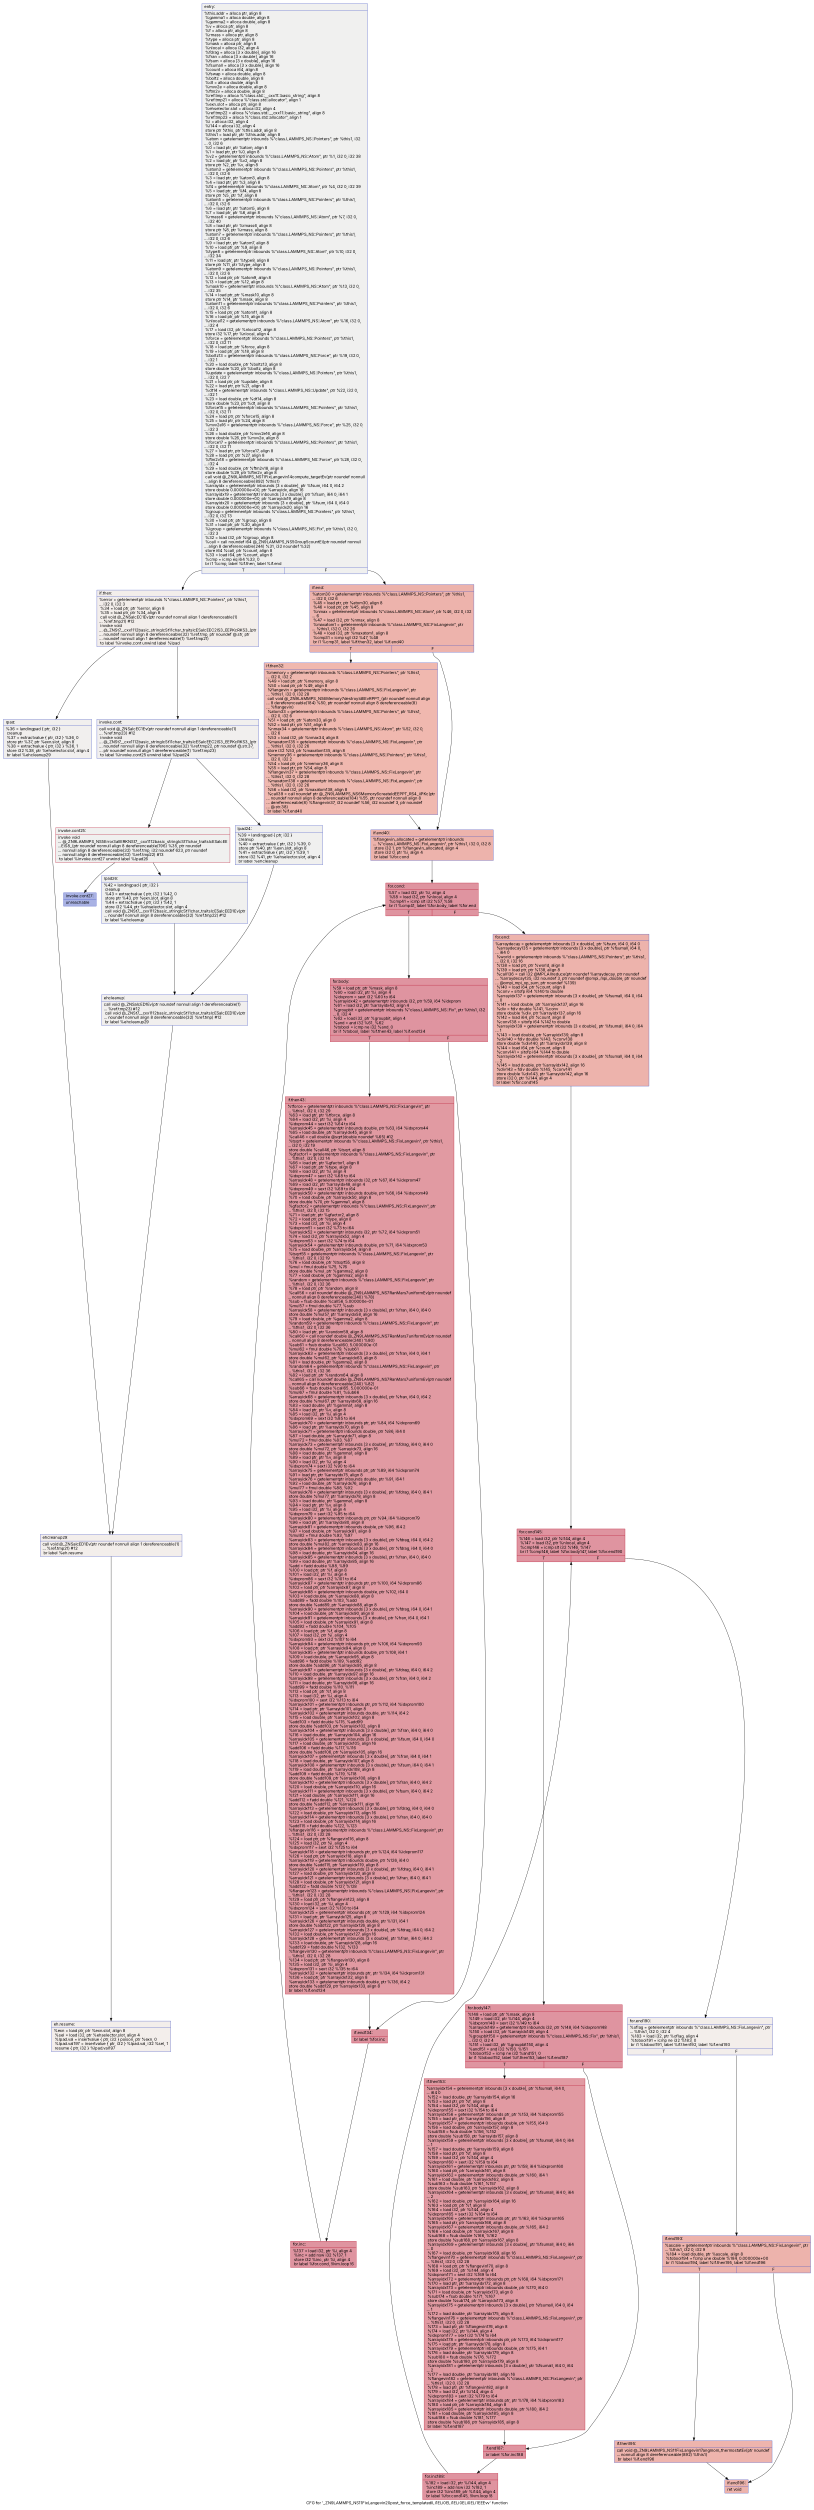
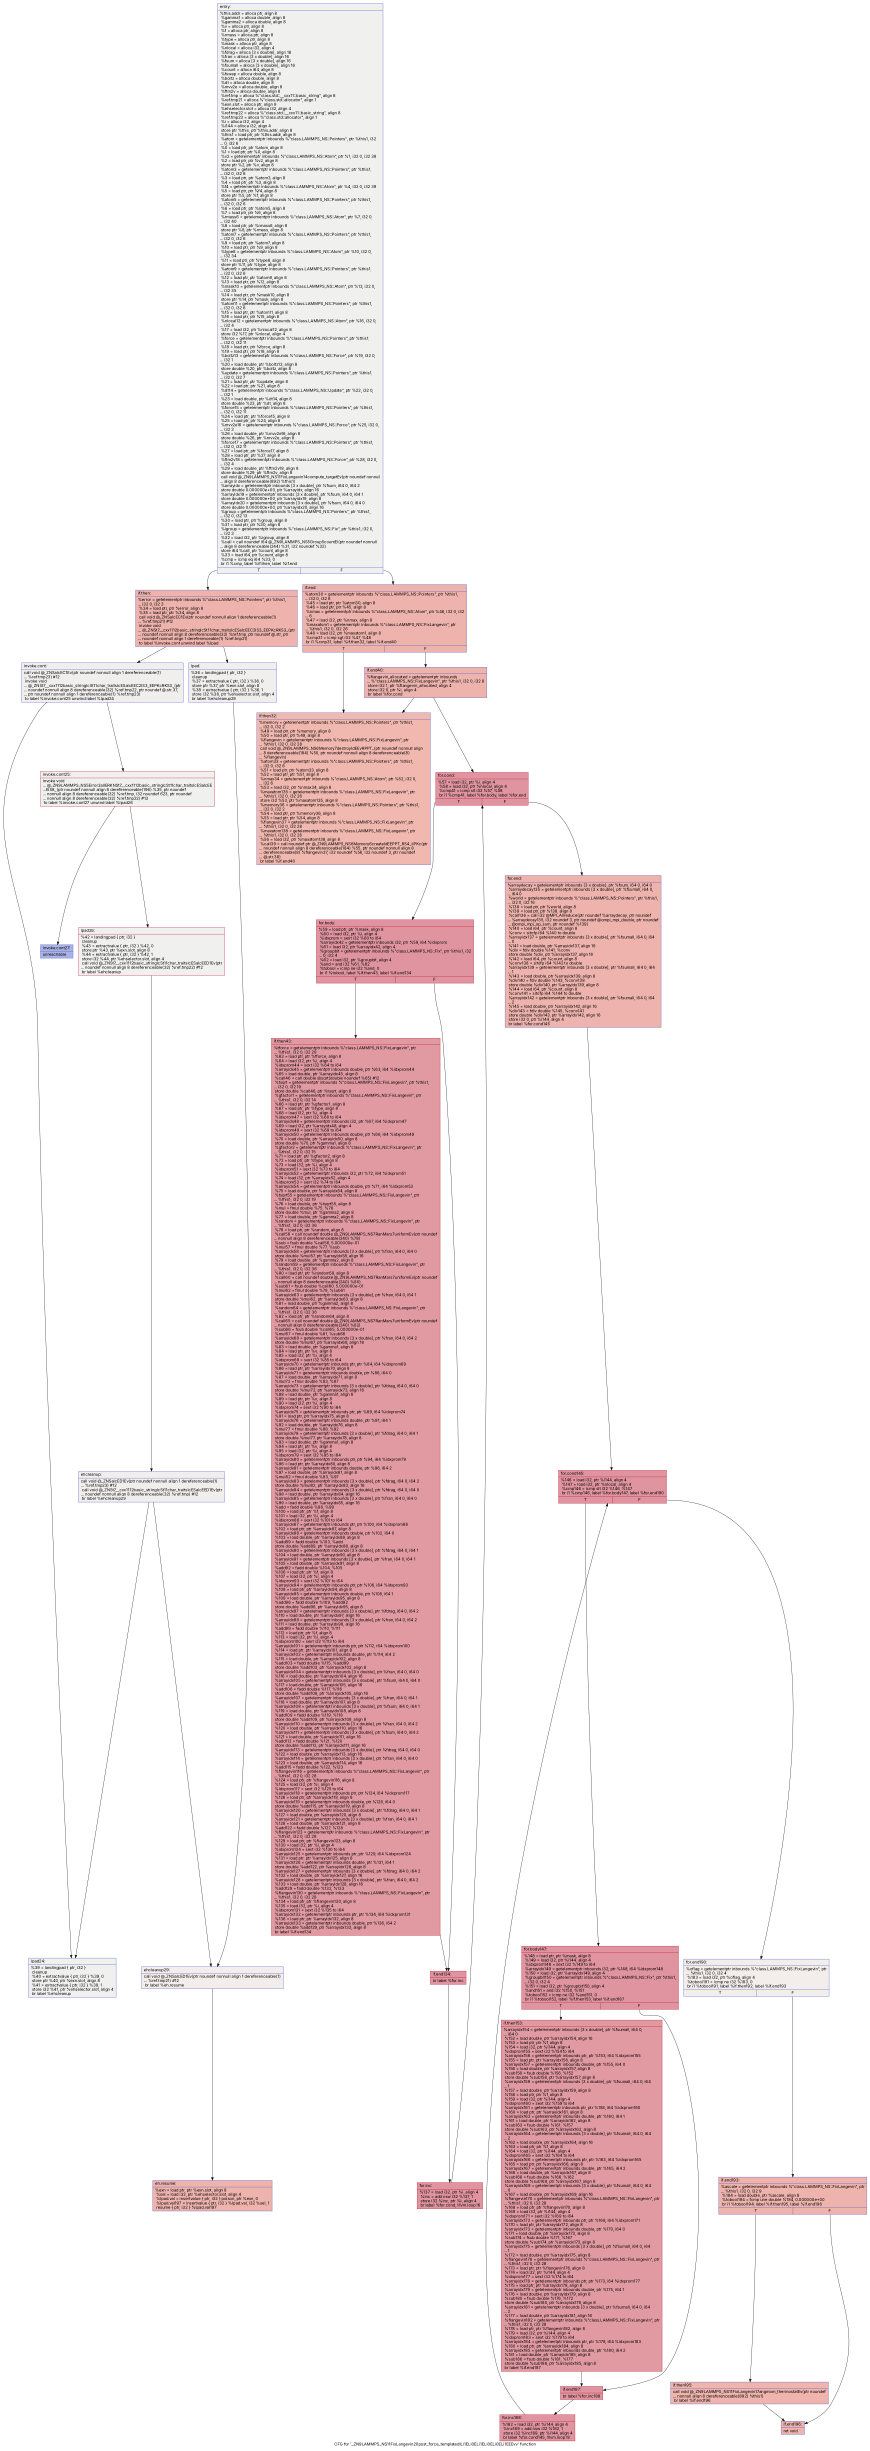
node "if.then:": fillcolor #e5d8d170 -> #d6524470
edge "if.then32:" -> "if.end40:": reversed
node "lpad26:": color #3d50c3ff -> #b70d28ff
edge "lpad24:" -> "ehcleanup:": reversed
node "eh.resume:": fillcolor #e5d8d170 -> #d6524470
